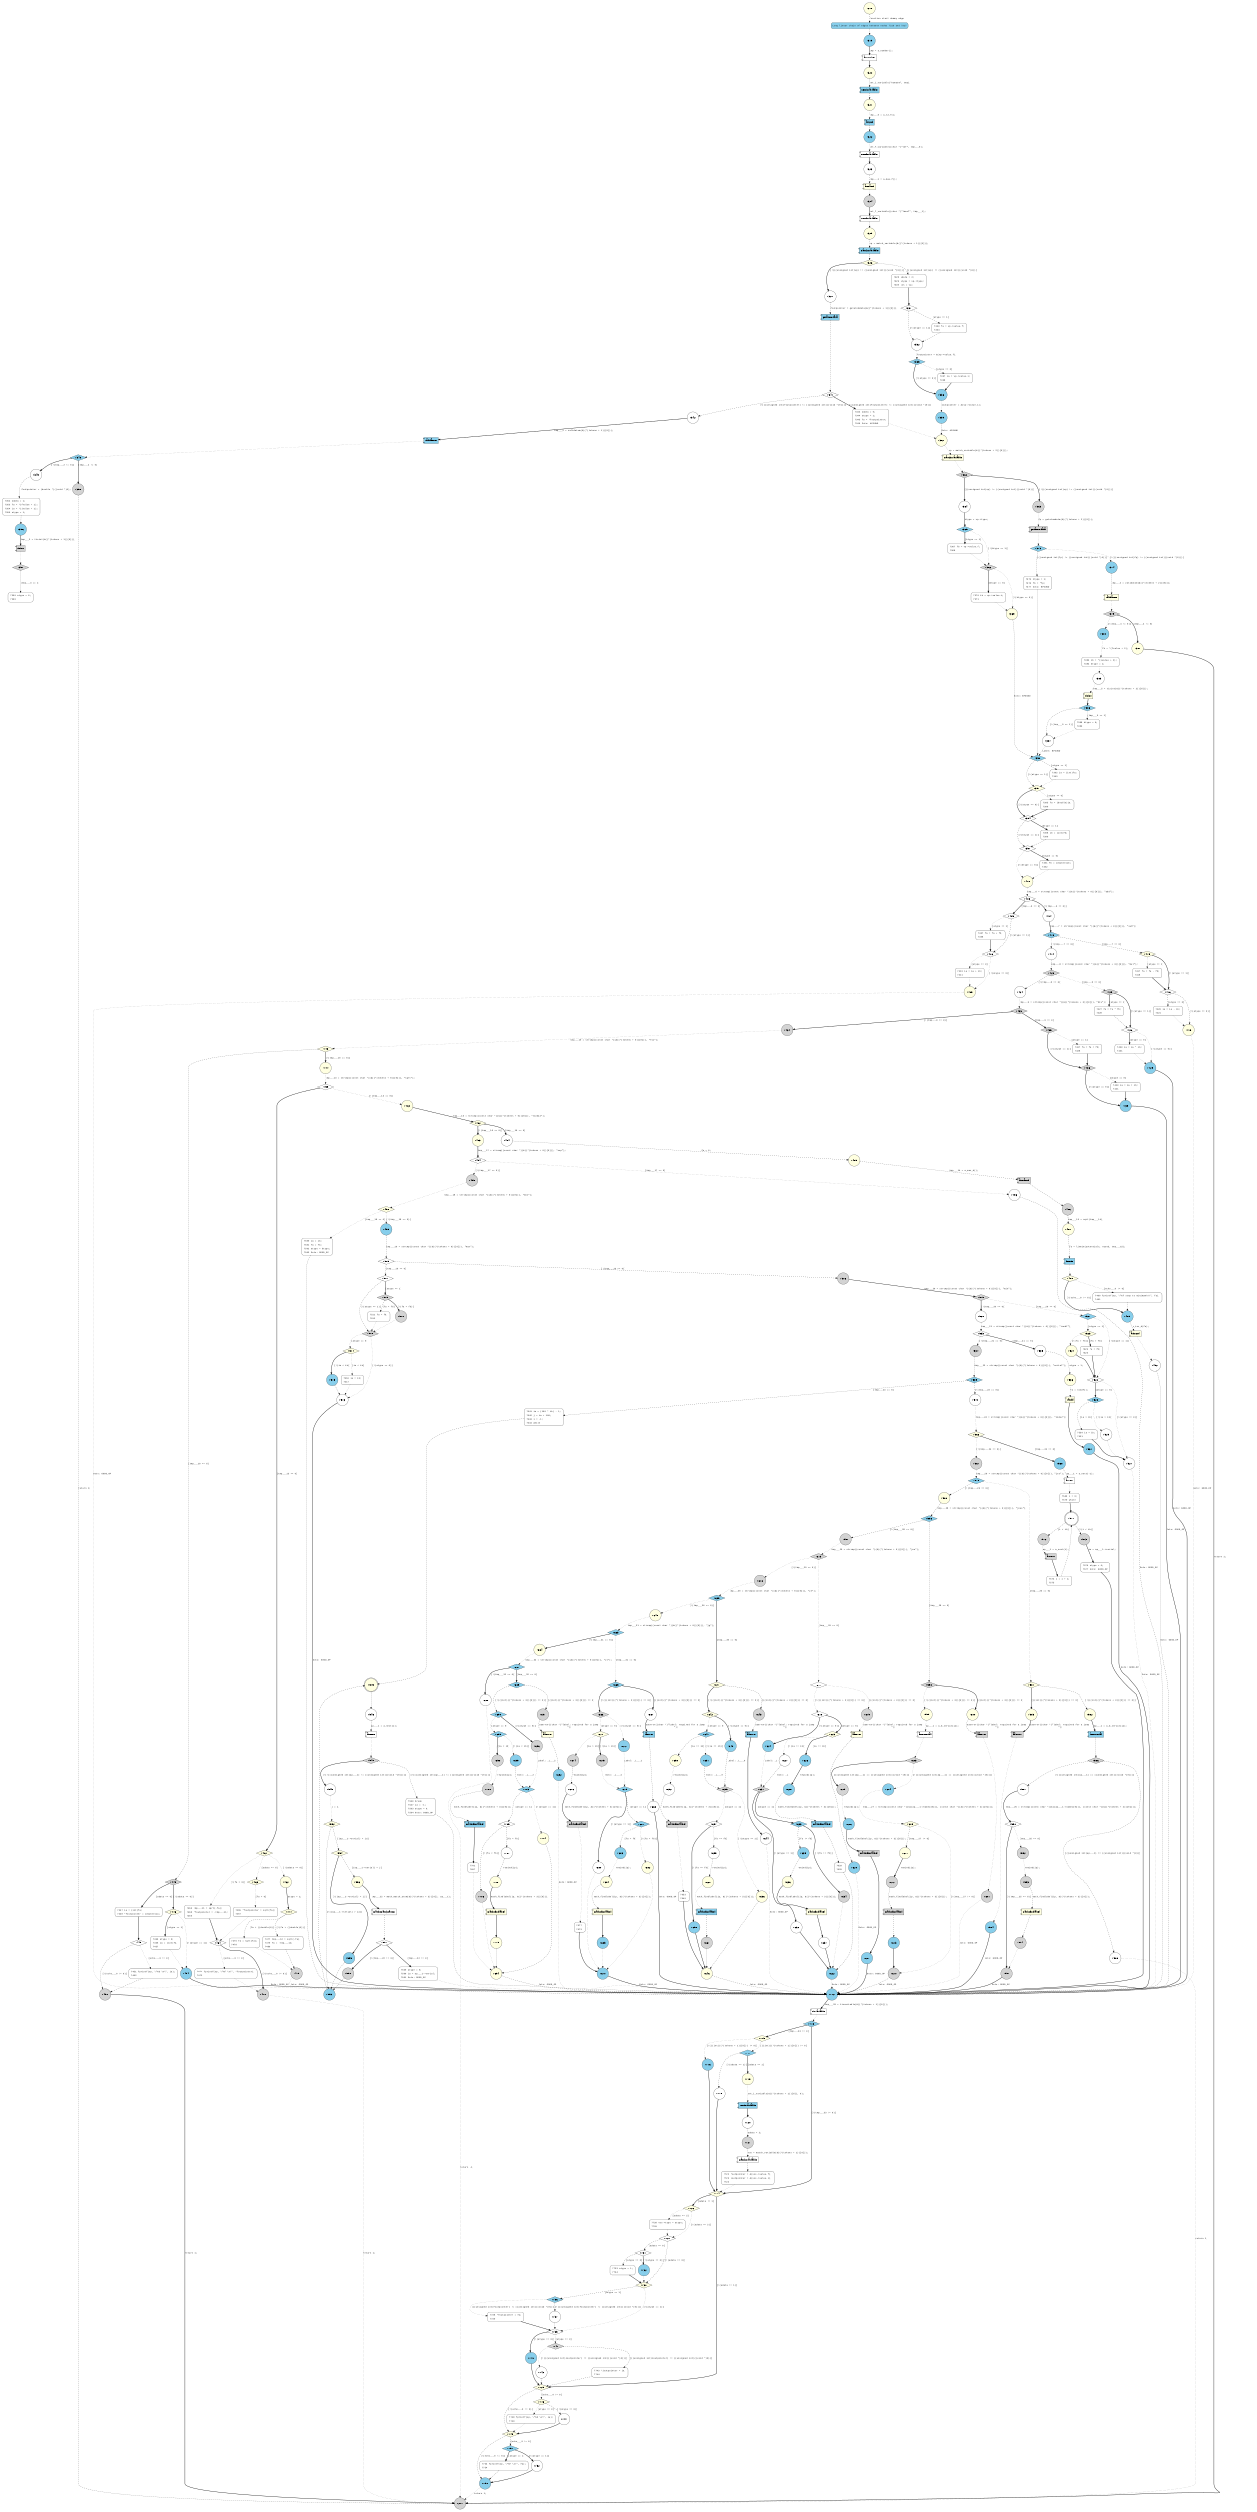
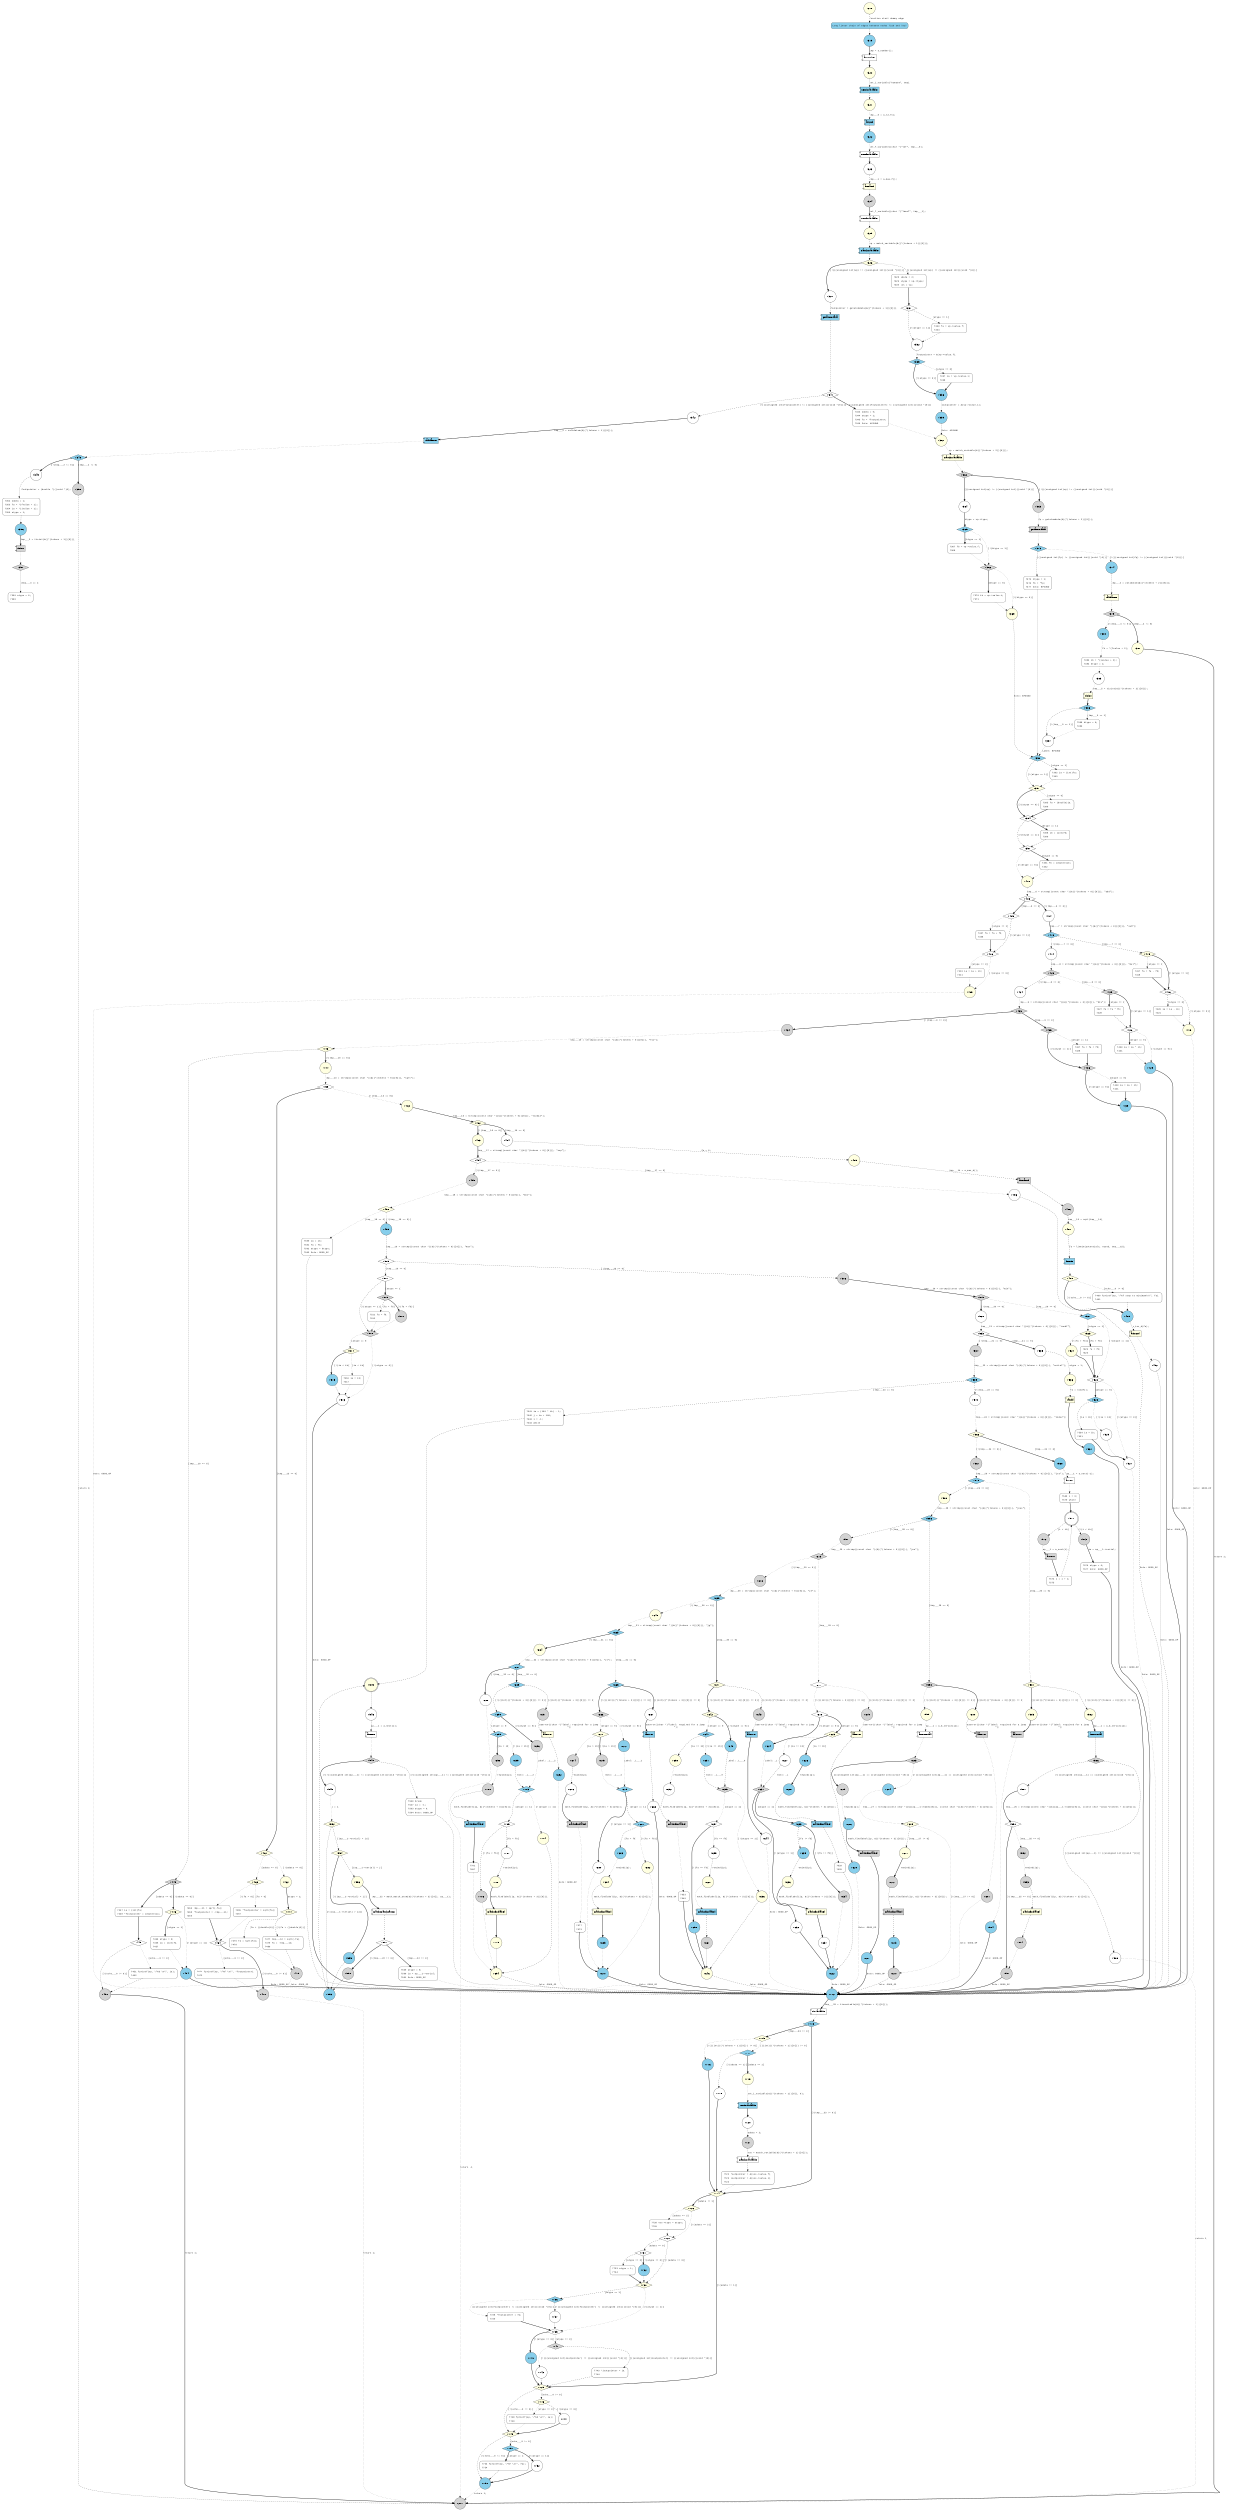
edge "7461" -> "7466": now "7463" -> "7466"
